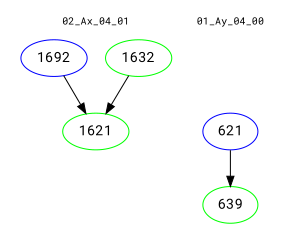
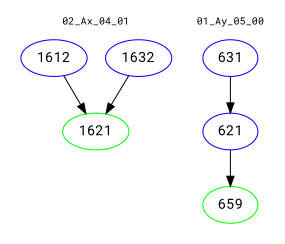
cluster "01_Ay_04_00": label "01_Ay_04_00" -> "01_Ay_05_00"
node "1692": label "1692" -> "1612"
node "1632": color green -> blue
node "631": added
node "639": label "639" -> "659"
